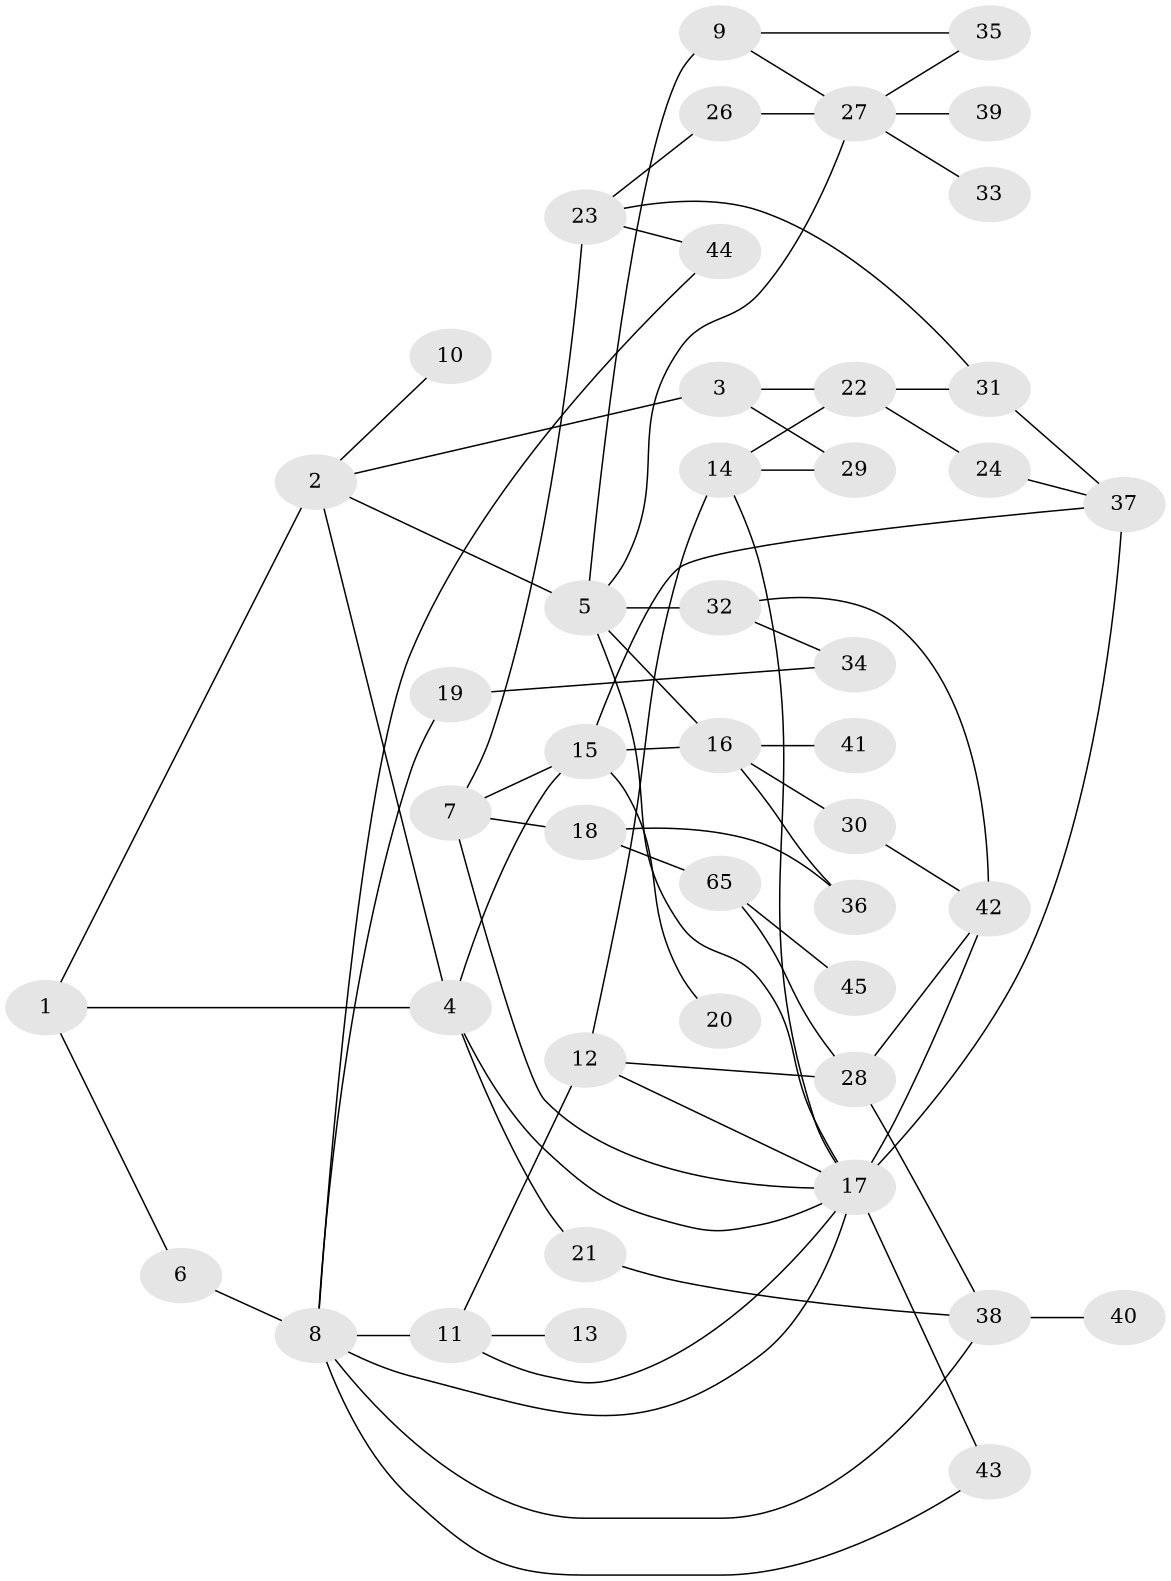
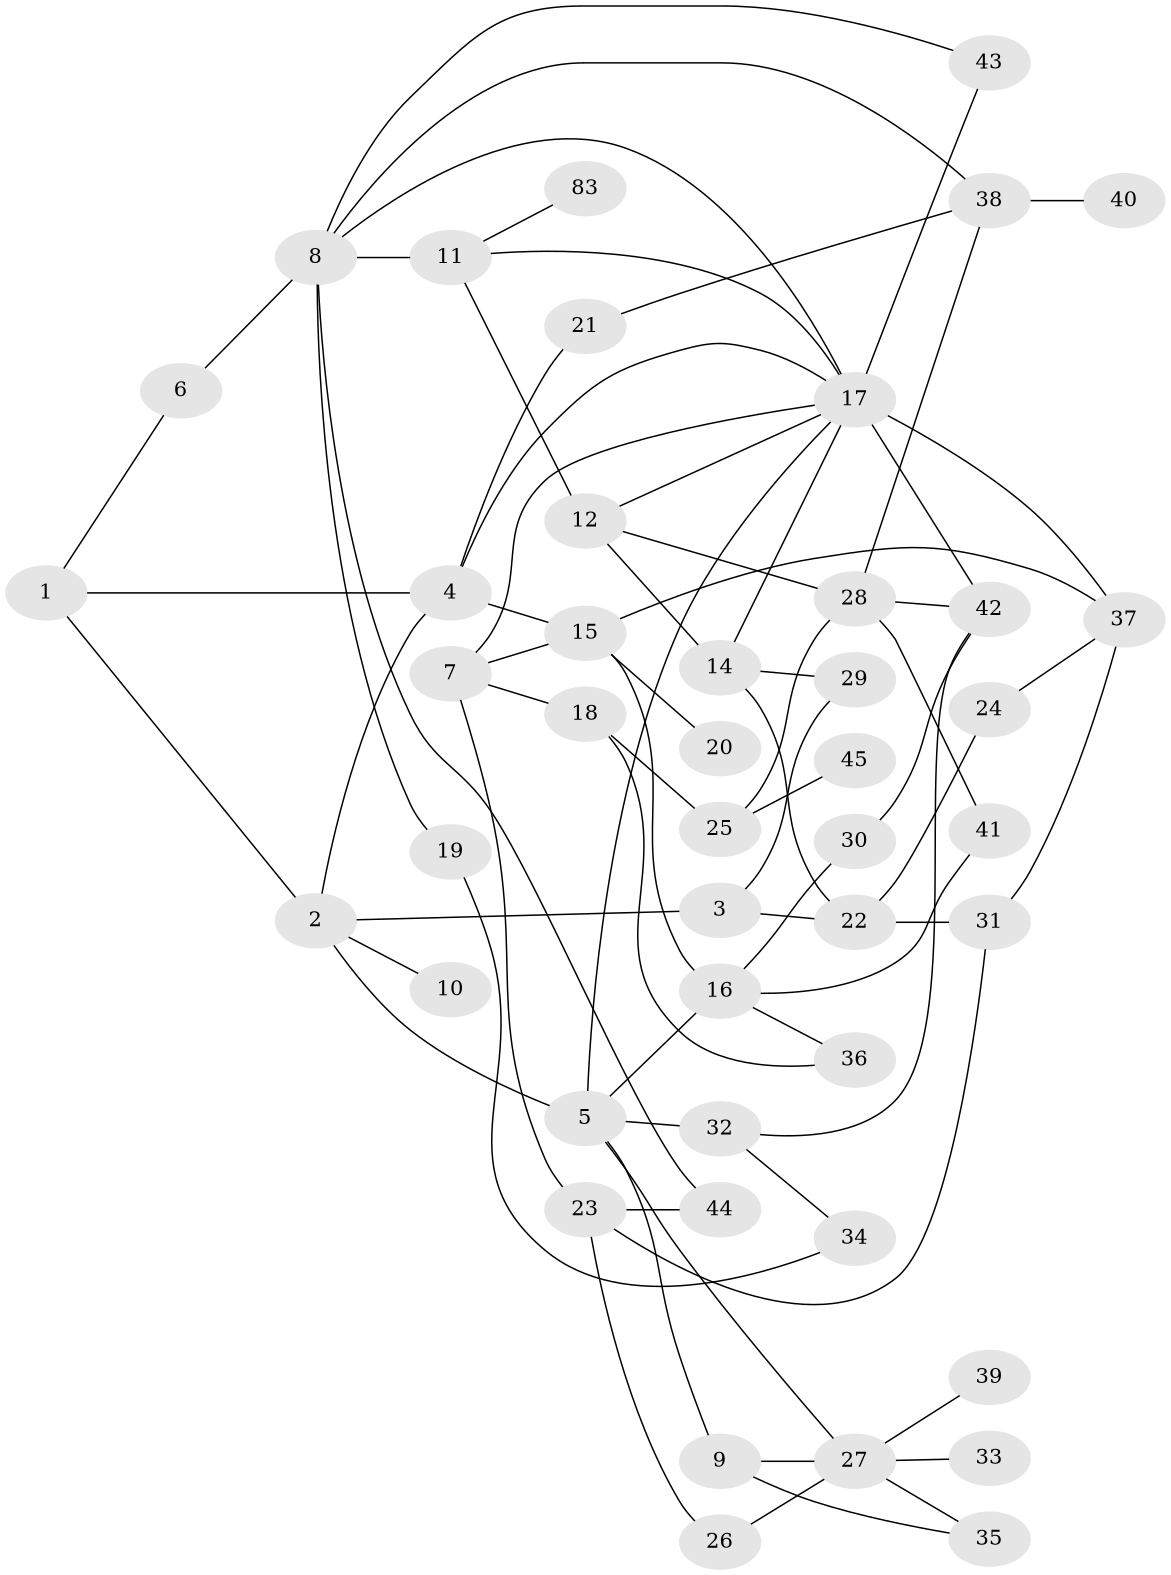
edge "28" -- "41": added
node "65": label "65" -> "25"
node "13": label "13" -> "83"
